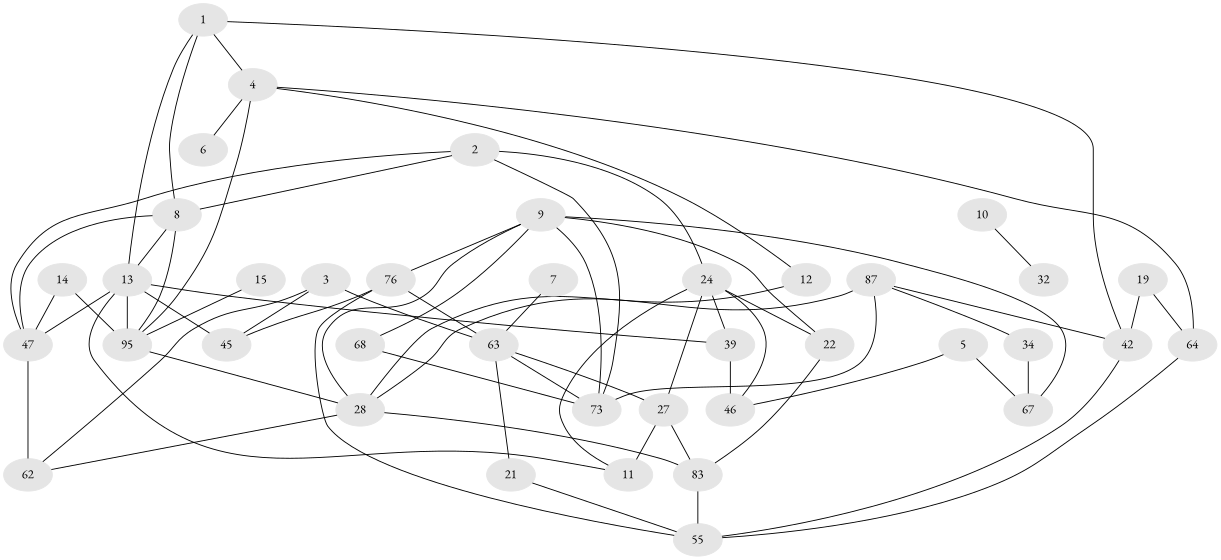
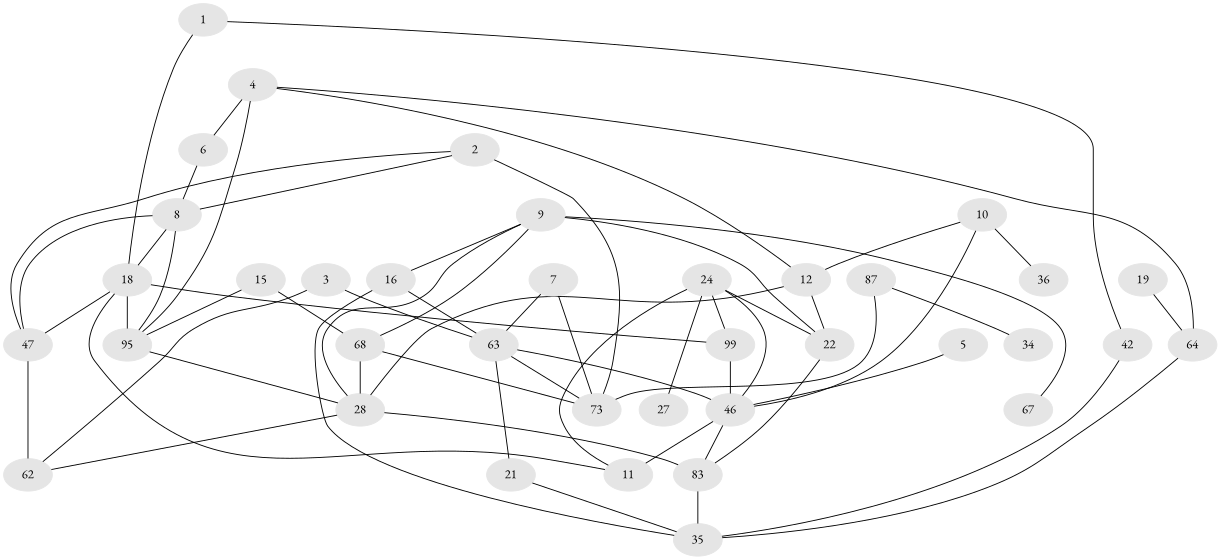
edge "1" -- "4": removed
edge "1" -- "8": now "6" -- "8"
edge "2" -- "24": removed
edge "10" -- "12": added
node "14": removed
node "13": label "13" -> "18"
node "76": label "76" -> "16"
node "32": label "32" -> "36"
edge "87" -- "28": now "68" -- "28"
edge "9" -- "73": now "7" -- "73"
edge "15" -- "68": added
edge "12" -- "22": added
edge "87" -- "42": removed
edge "19" -- "42": removed
node "45": removed
node "39": label "39" -> "99"
edge "10" -- "46": added
edge "63" -- "27": now "63" -- "46"
edge "5" -- "67": removed
edge "34" -- "67": removed
edge "27" -- "11": now "46" -- "11"
edge "27" -- "83": now "46" -- "83"
node "55": label "55" -> "35"
